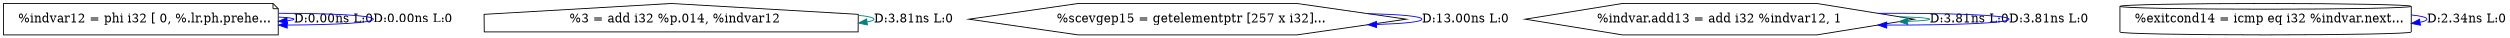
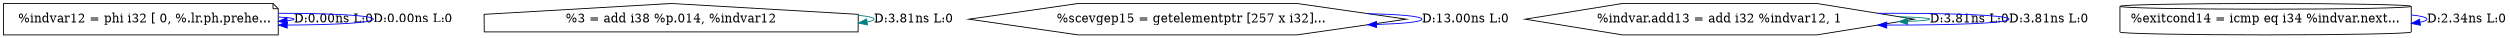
node "%3 = add i32 %p.014, %indvar12": label "%3 = add i32 %p.014, %indvar12" -> "%3 = add i38 %p.014, %indvar12"
node "%exitcond14 = icmp eq i32 %indvar.next...": label "%exitcond14 = icmp eq i32 %indvar.next..." -> "%exitcond14 = icmp eq i34 %indvar.next..."
